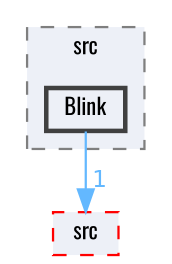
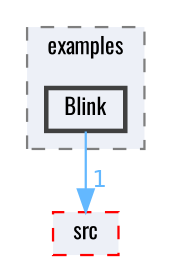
cluster "src": label "src" -> "examples"
